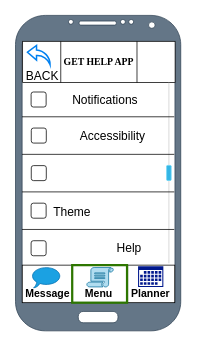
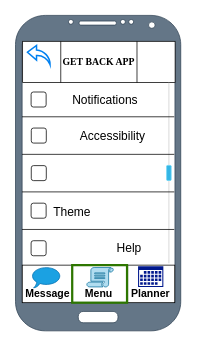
node "GET HELP APP": label "GET HELP APP" -> "GET BACK APP"
node "BACK": removed
